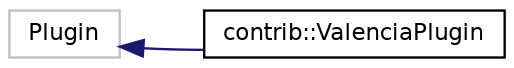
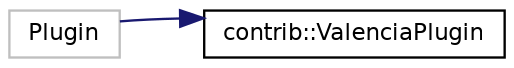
edge "contrib::ValenciaPlugin" -> "Plugin": reversed
